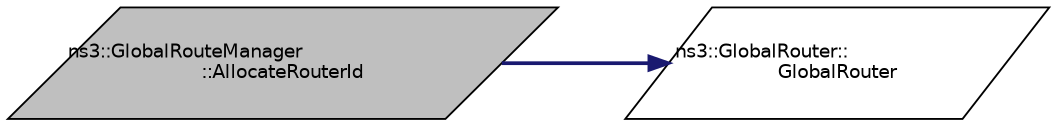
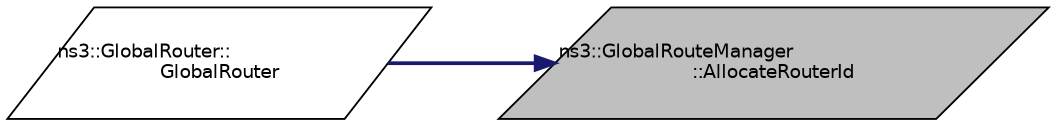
edge "ns3::GlobalRouteManager ::AllocateRouterId" -> "ns3::GlobalRouter:: GlobalRouter": reversed
